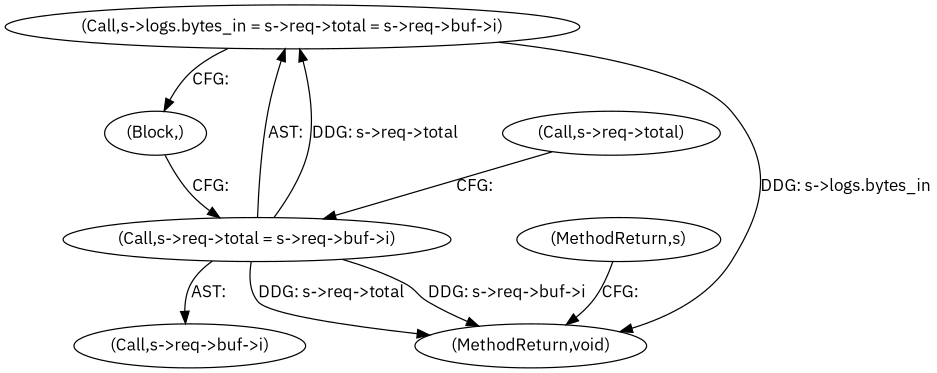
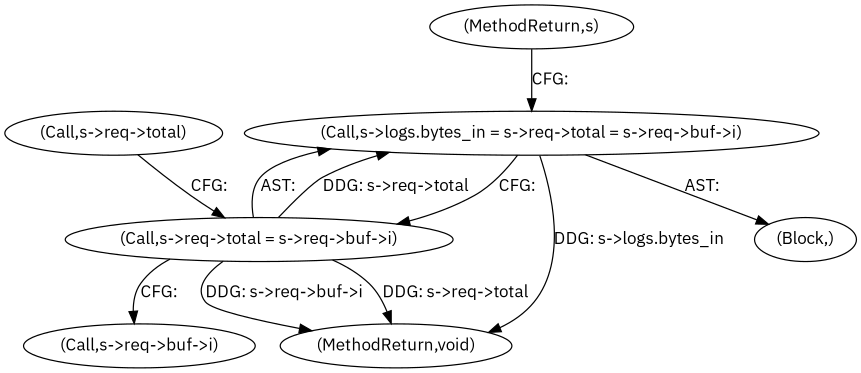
edge "(Call,s->logs.bytes_in = s->req->total = s->req->buf->i)" -> "(Block,)": label "CFG: " -> "AST: "
edge "(Block,)" -> "(Call,s->req->total = s->req->buf->i)": now "(Call,s->logs.bytes_in = s->req->total = s->req->buf->i)" -> "(Call,s->req->total = s->req->buf->i)"
edge "(MethodReturn,s)" -> "(MethodReturn,void)": now "(MethodReturn,s)" -> "(Call,s->logs.bytes_in = s->req->total = s->req->buf->i)"
edge "(Call,s->req->total = s->req->buf->i)" -> "(Call,s->req->buf->i)": label "AST: " -> "CFG: "
